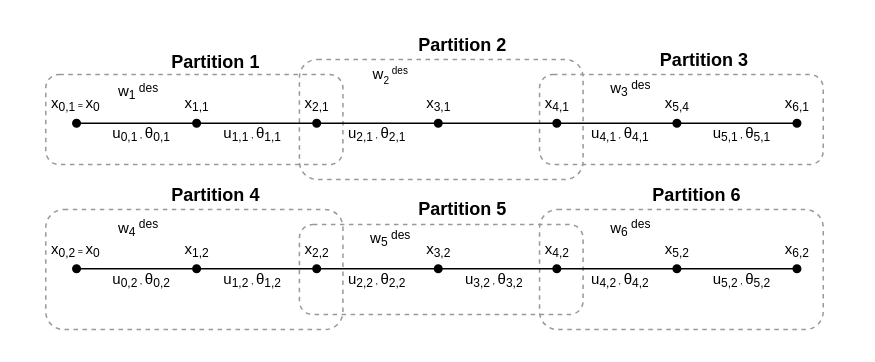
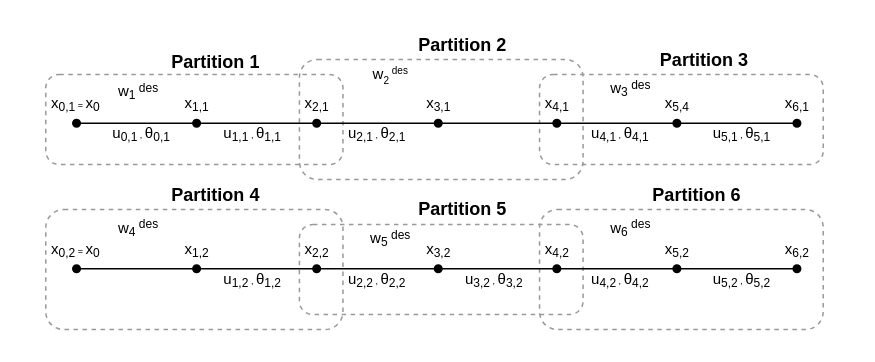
node "u0,2 , θ0,2": removed
